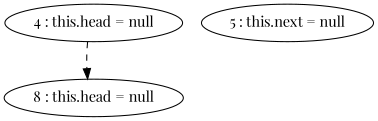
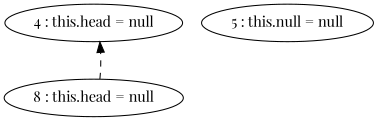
node "5 : this.next = null": label "5 : this.next = null" -> "5 : this.null = null"
edge "4 : this.head = null" -> "8 : this.head = null": reversed
